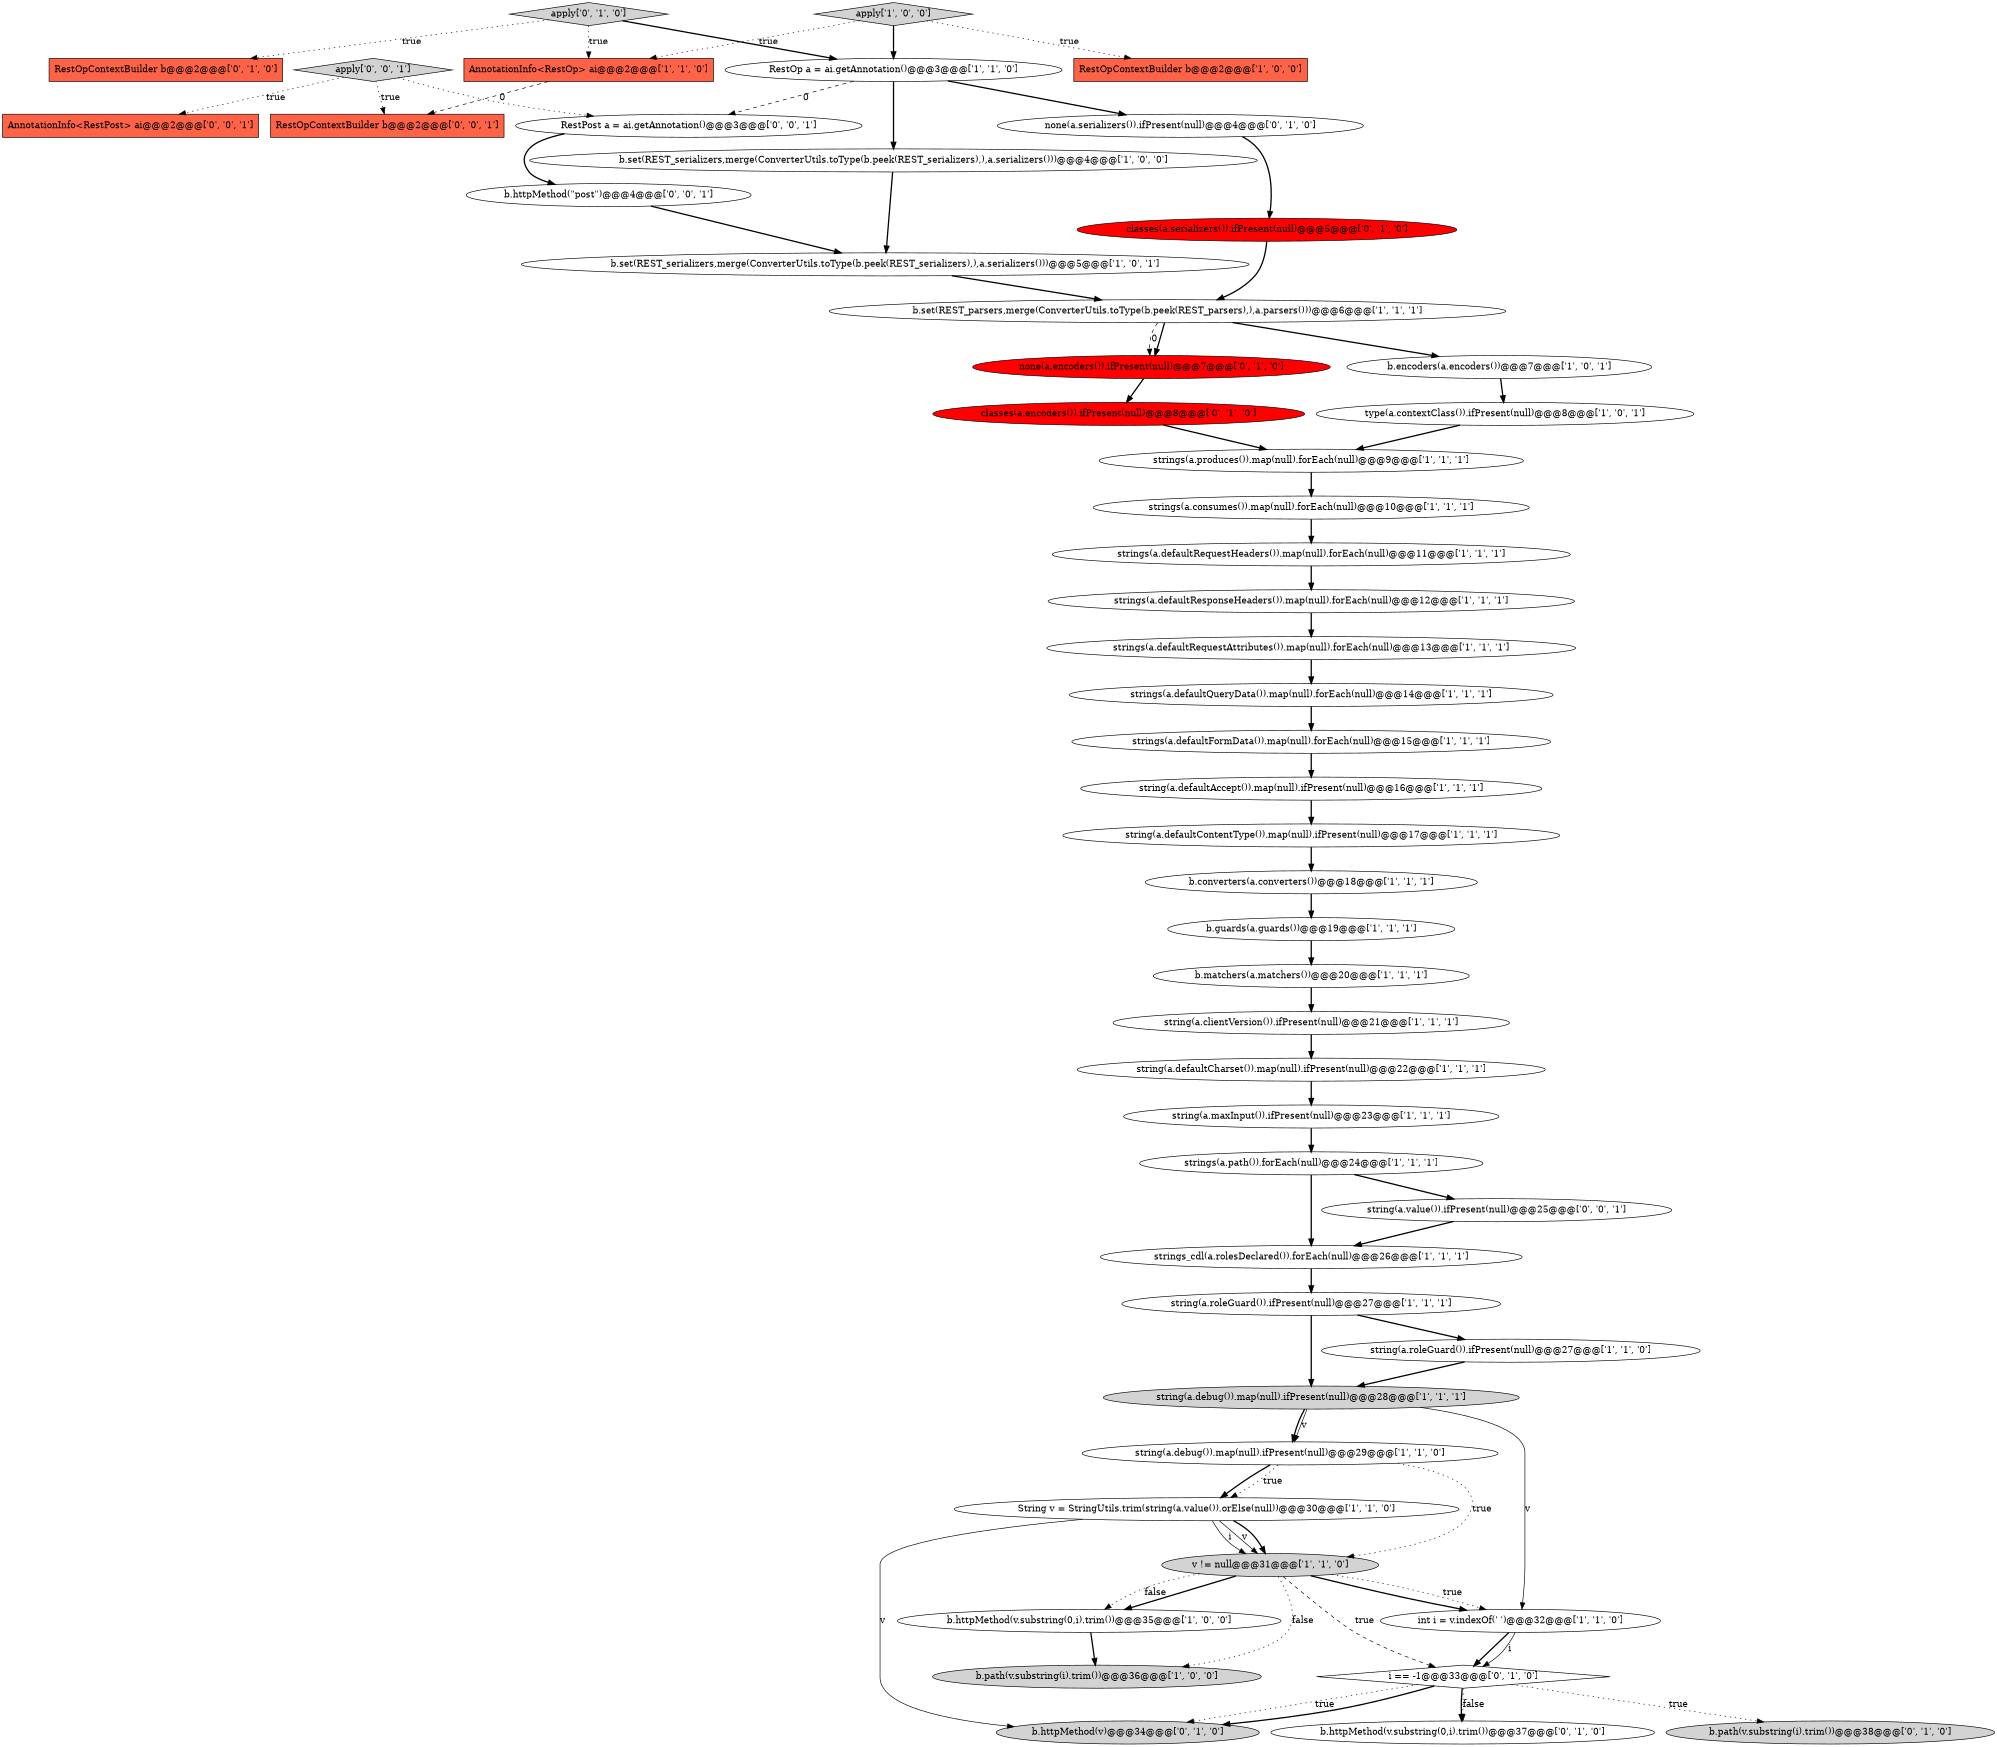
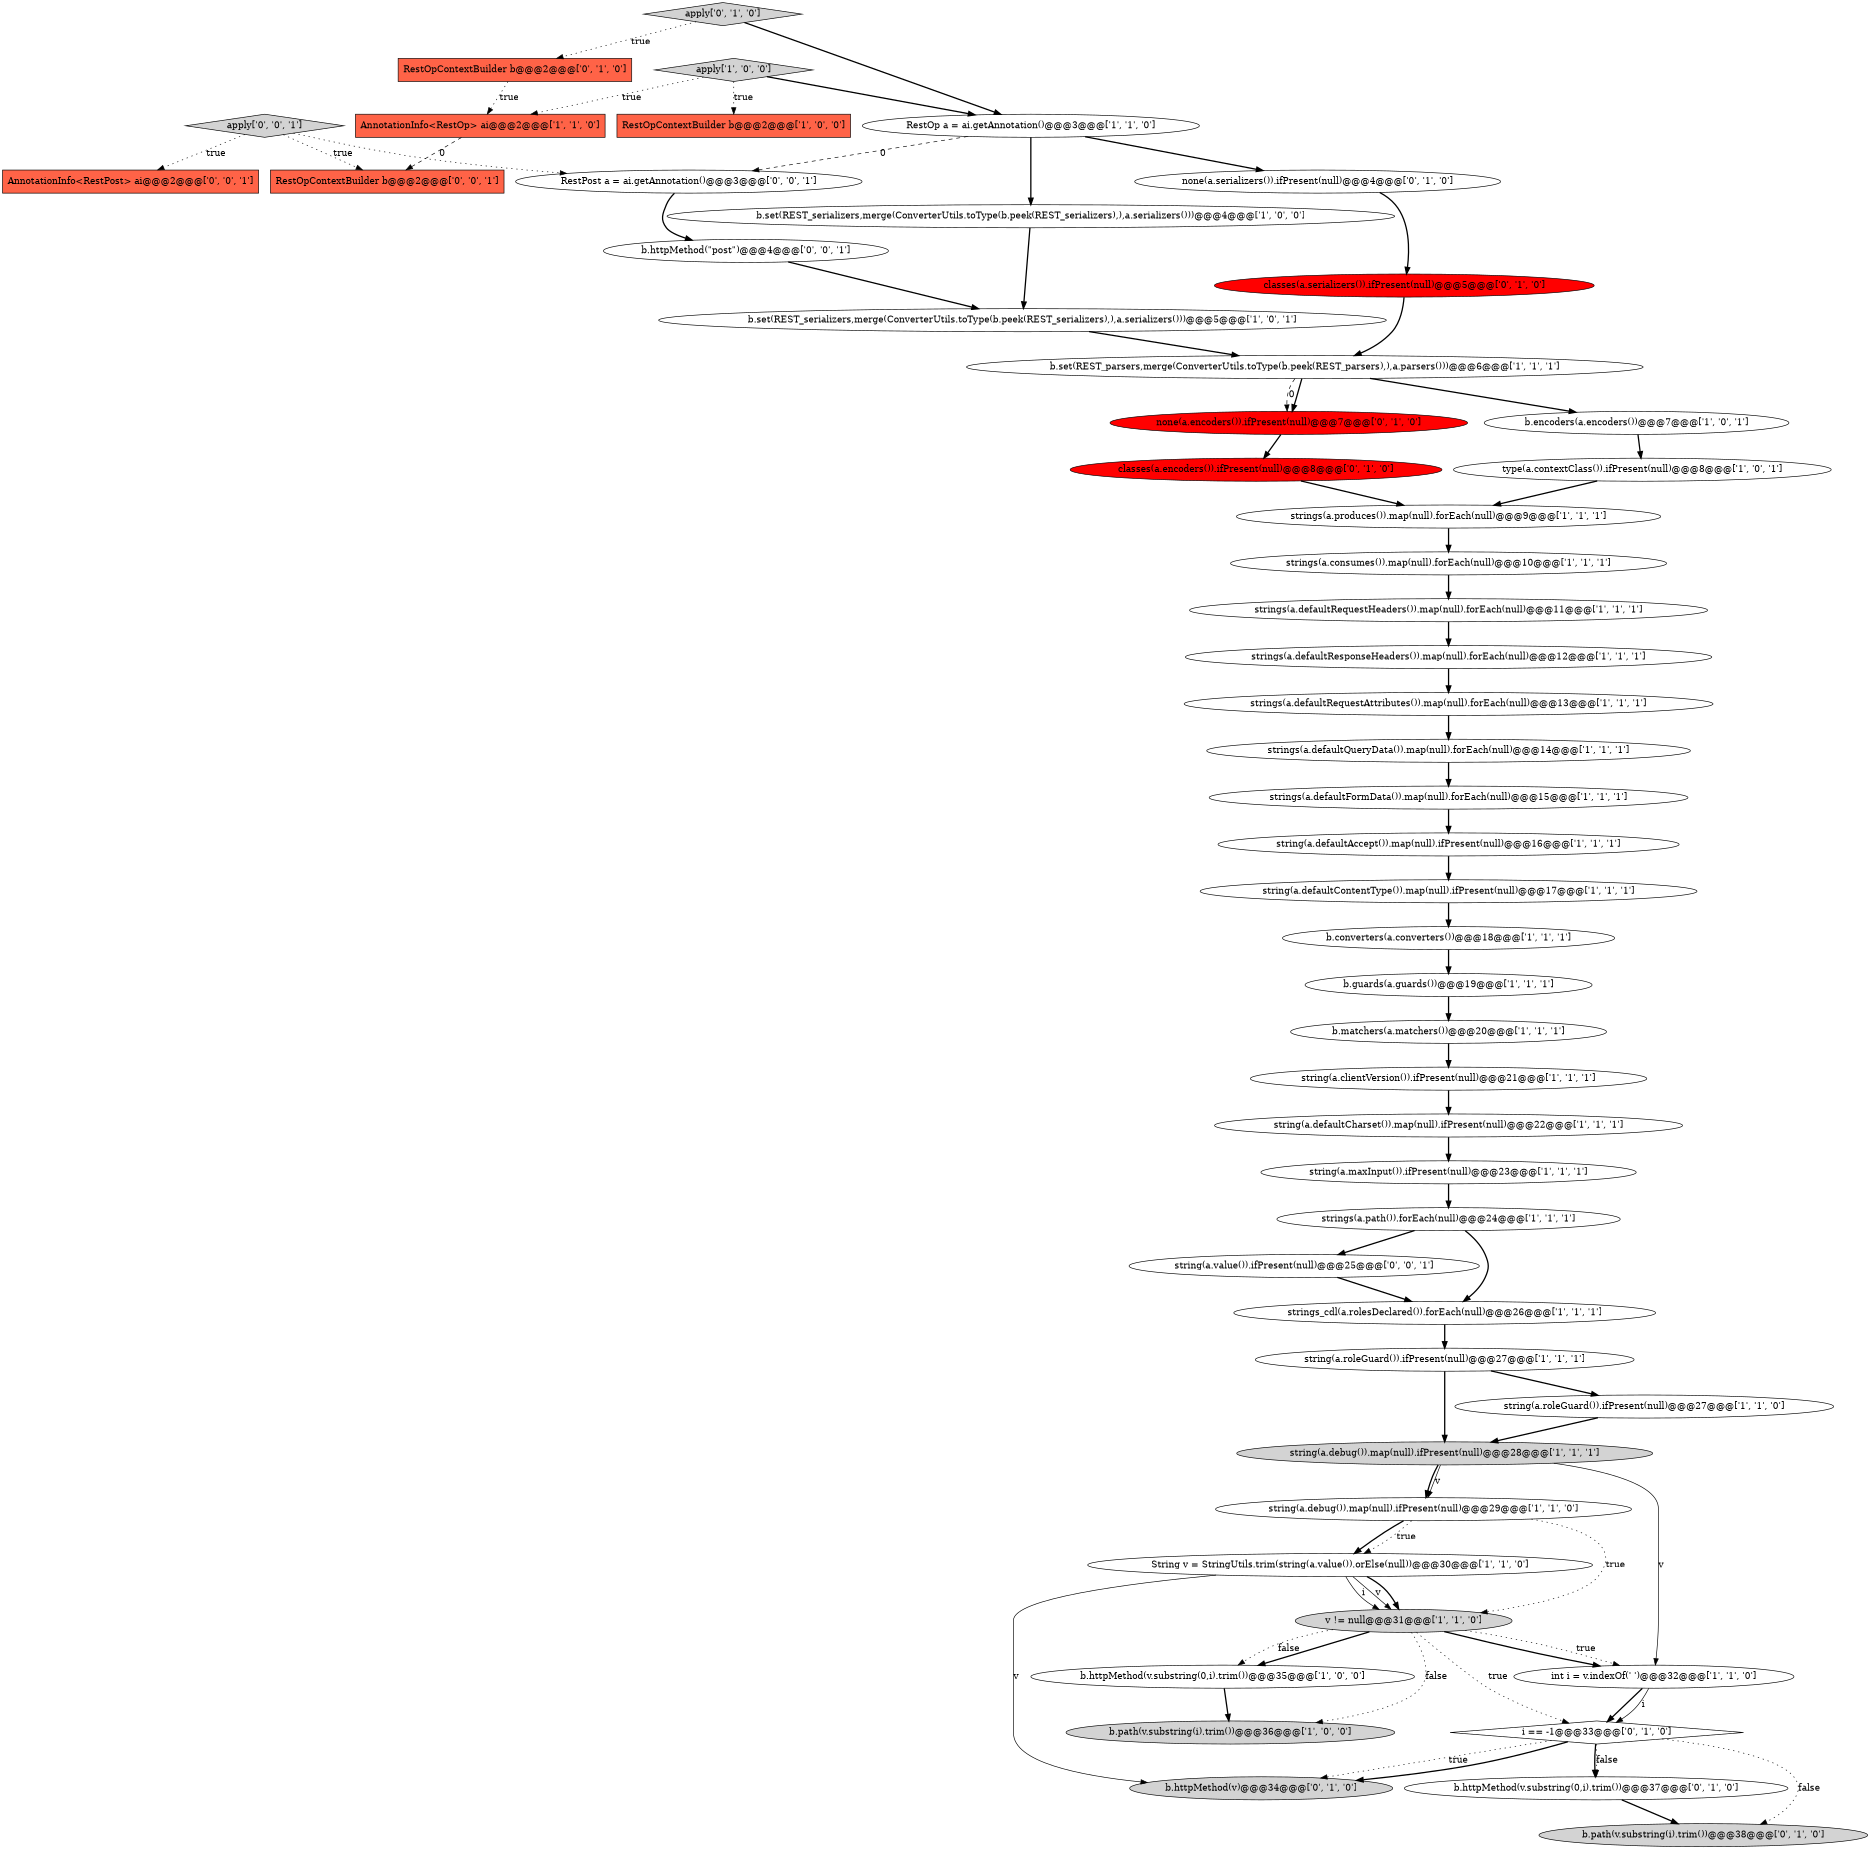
edge "apply['0', '1', '0']" -> "AnnotationInfo<RestOp> ai@@@2@@@['1', '1', '0']": now "RestOpContextBuilder b@@@2@@@['0', '1', '0']" -> "AnnotationInfo<RestOp> ai@@@2@@@['1', '1', '0']"
edge "v != null@@@31@@@['1', '1', '0']" -> "i == -1@@@33@@@['0', '1', '0']": style dashed -> dotted
edge "i == -1@@@33@@@['0', '1', '0']" -> "b.path(v.substring(i).trim())@@@38@@@['0', '1', '0']": label "true" -> "false"
edge "b.httpMethod(v.substring(0,i).trim())@@@37@@@['0', '1', '0']" -> "b.path(v.substring(i).trim())@@@38@@@['0', '1', '0']": added
